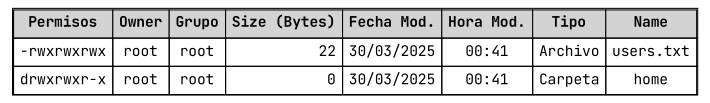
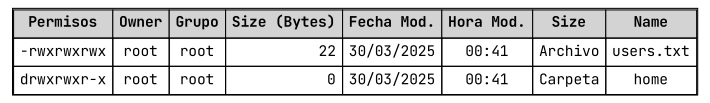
node "Permisos": text "Tipo" -> "Size"
